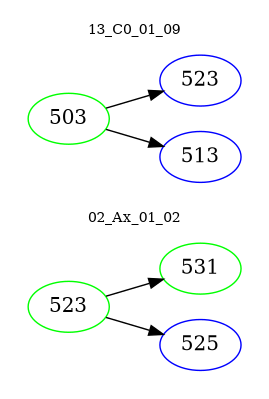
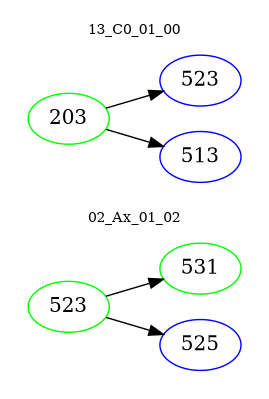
cluster "13_C0_01_09": label "13_C0_01_09" -> "13_C0_01_00"
node "503": label "503" -> "203"
